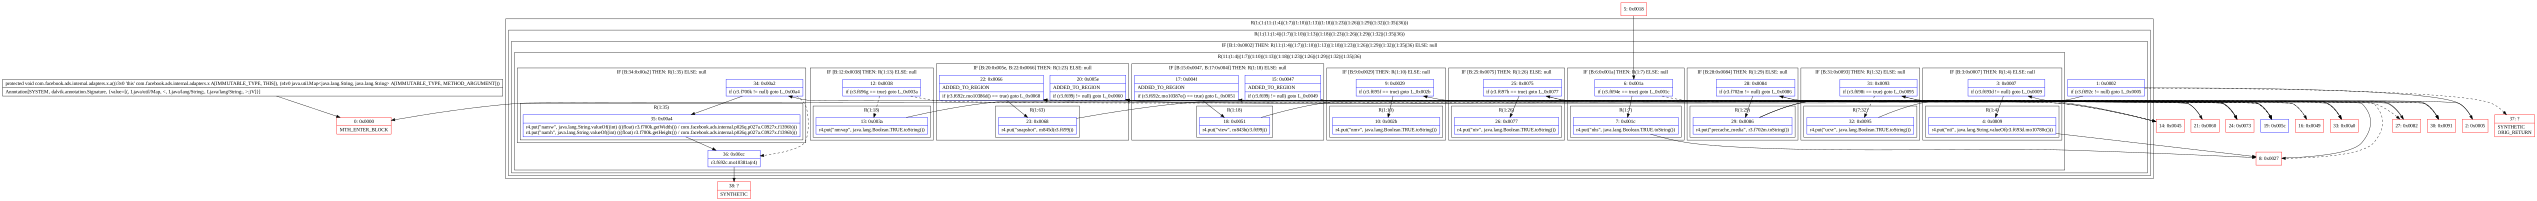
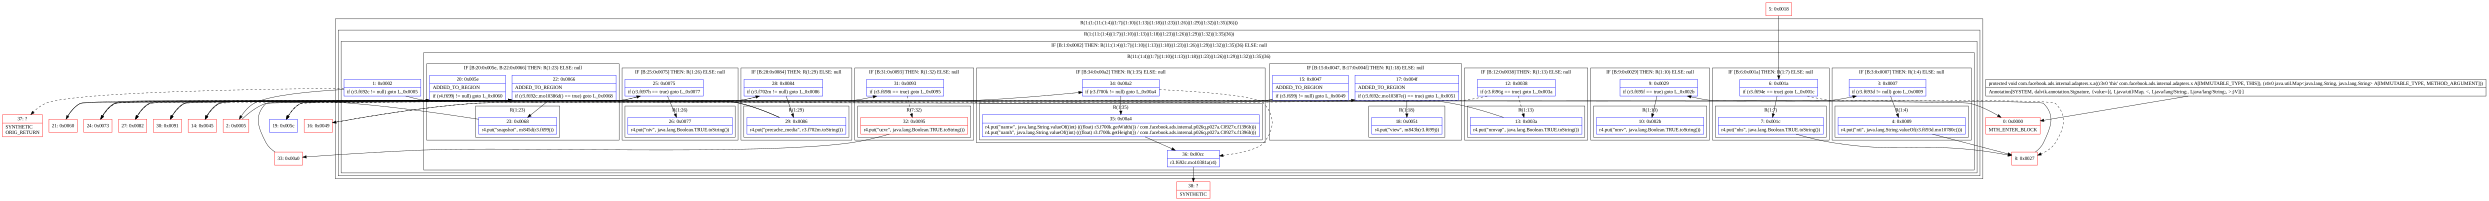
node "20: 0x005e": text "if (r3.f699j != null) goto L_0x0060" -> "if (r4.f699j != null) goto L_0x0060"
edge "18: 0x0051" -> "19: 0x005c": removed
edge "31: 0x0093" -> "33: 0x00a0": removed
cluster "R(1:63)": label "R(1:63)" -> "R(1:23)"
node "32: 0x0095": color blue -> red
